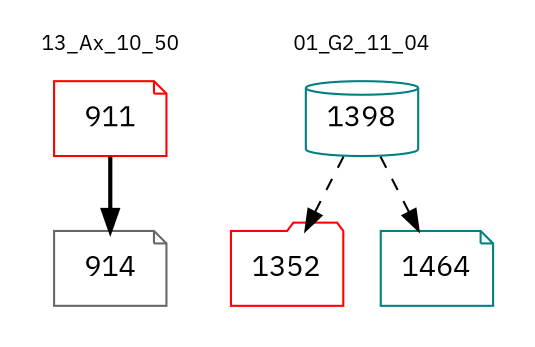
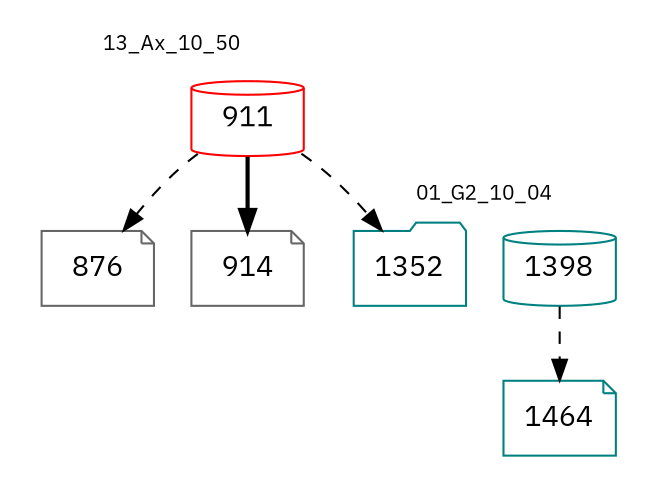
cluster "01_G2_11_04": label "01_G2_11_04" -> "01_G2_10_04"
node "911": shape note -> cylinder
edge "1398" -> "1352": now "911" -> "1352"
node "876": added
node "1352": color red -> teal
